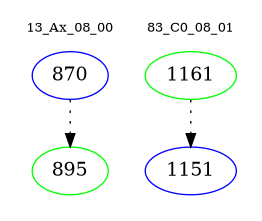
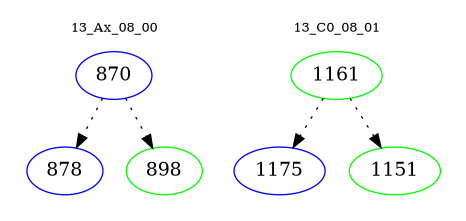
cluster "83_C0_08_01": label "83_C0_08_01" -> "13_C0_08_01"
node "878": added
node "895": label "895" -> "898"
node "1151": color blue -> green
node "1175": added
